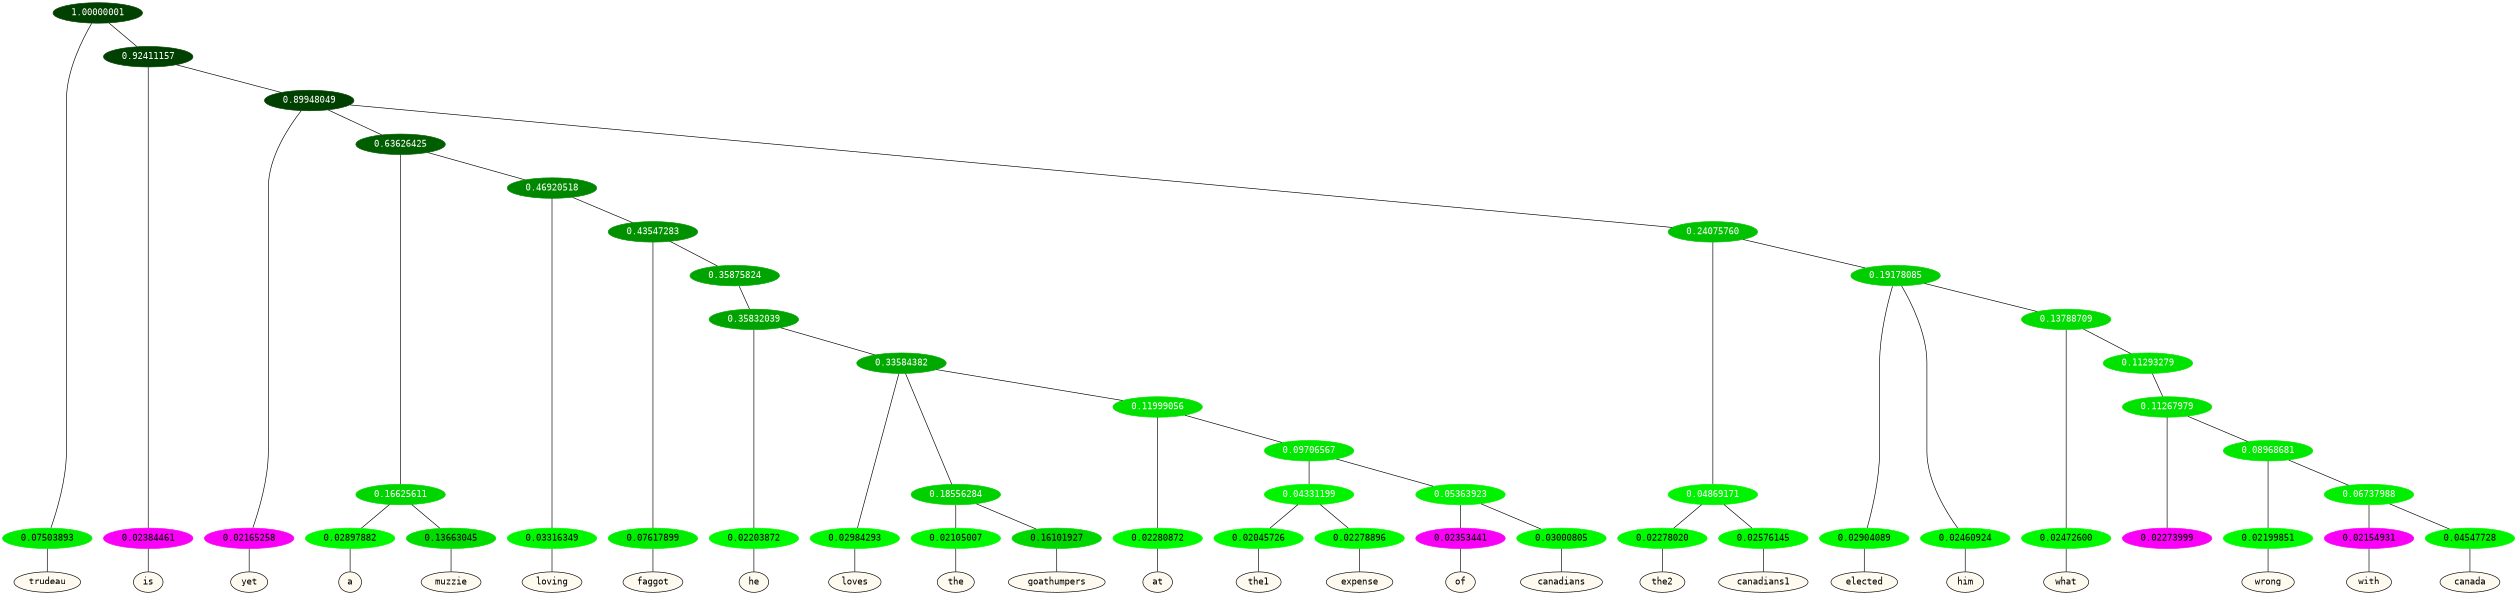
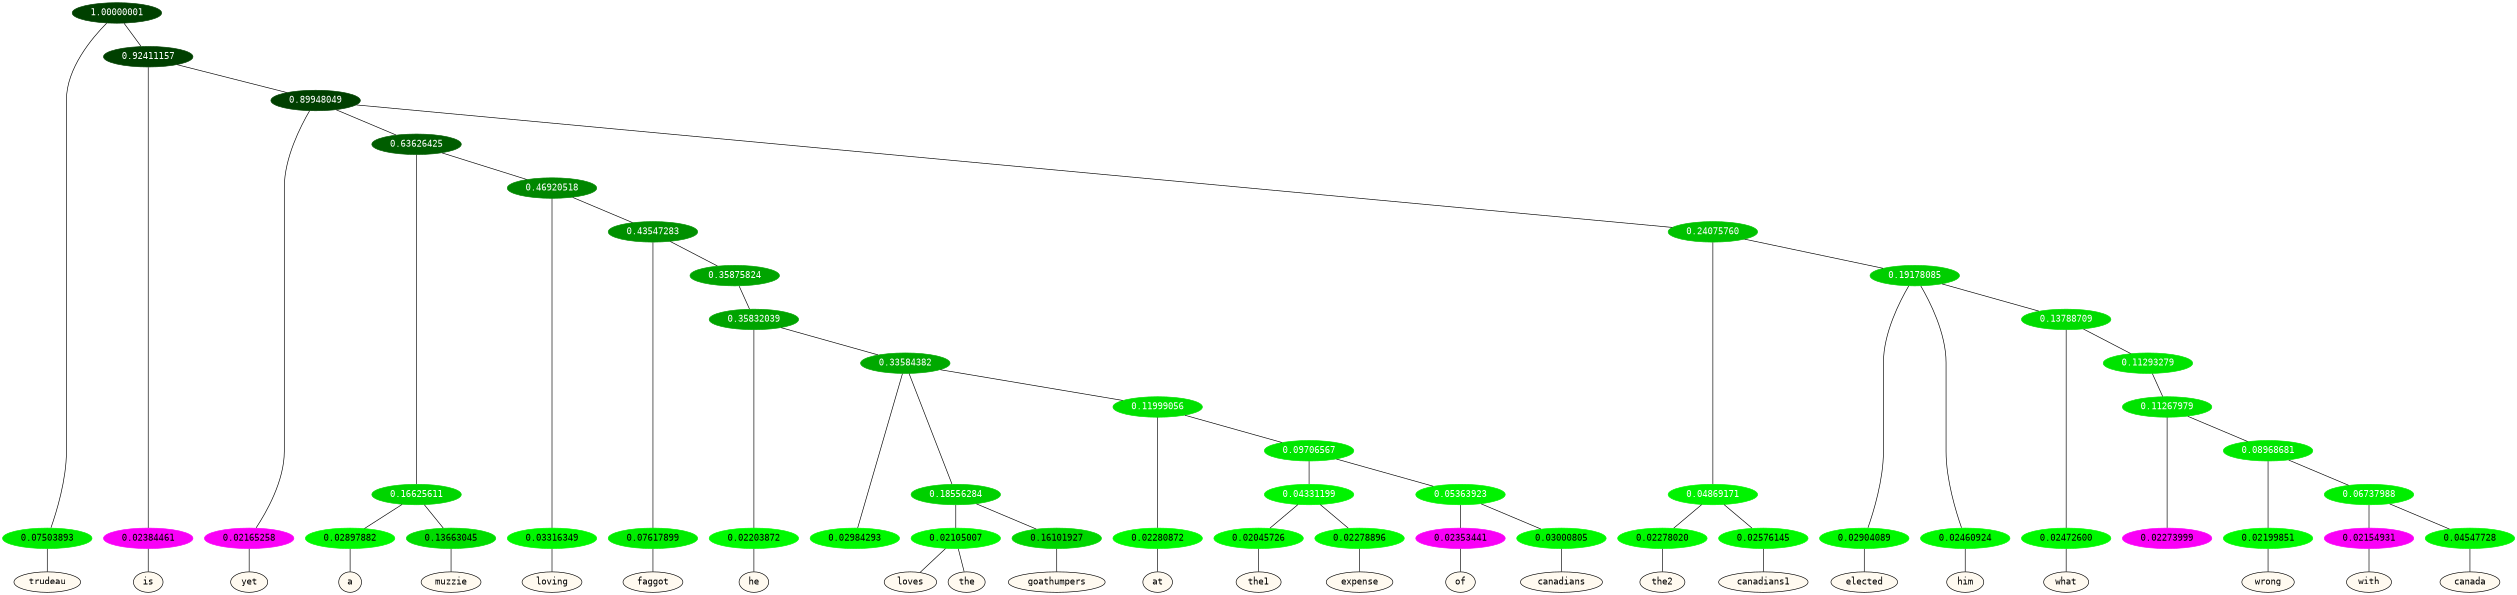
edge "0.02984293" -- "loves": now "0.02105007" -- "loves"
